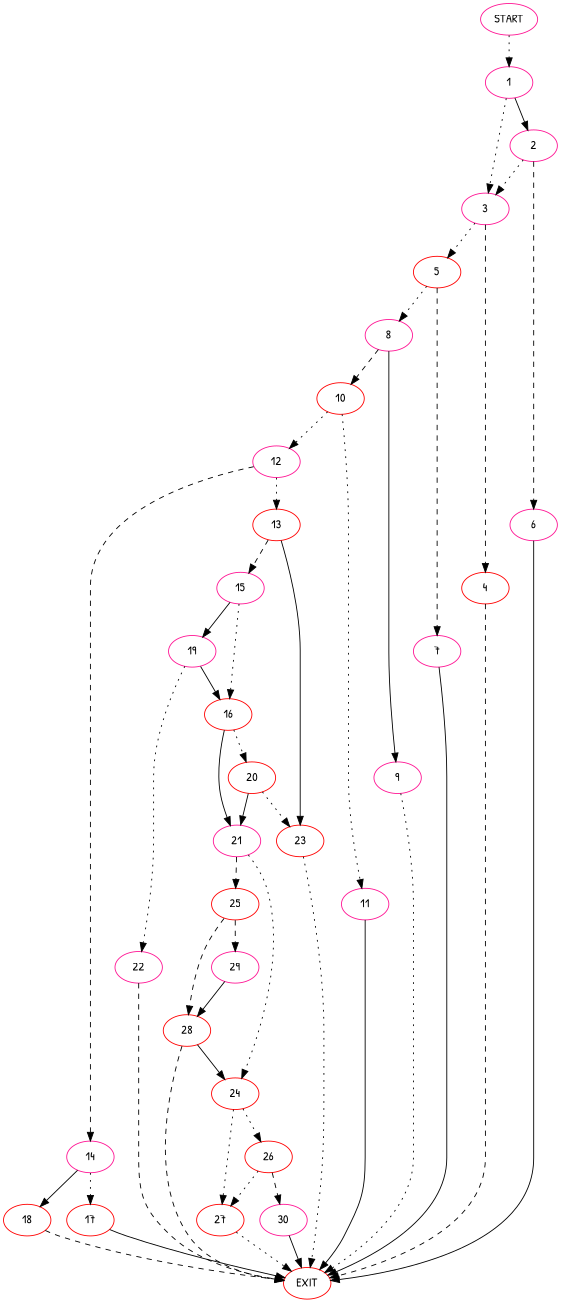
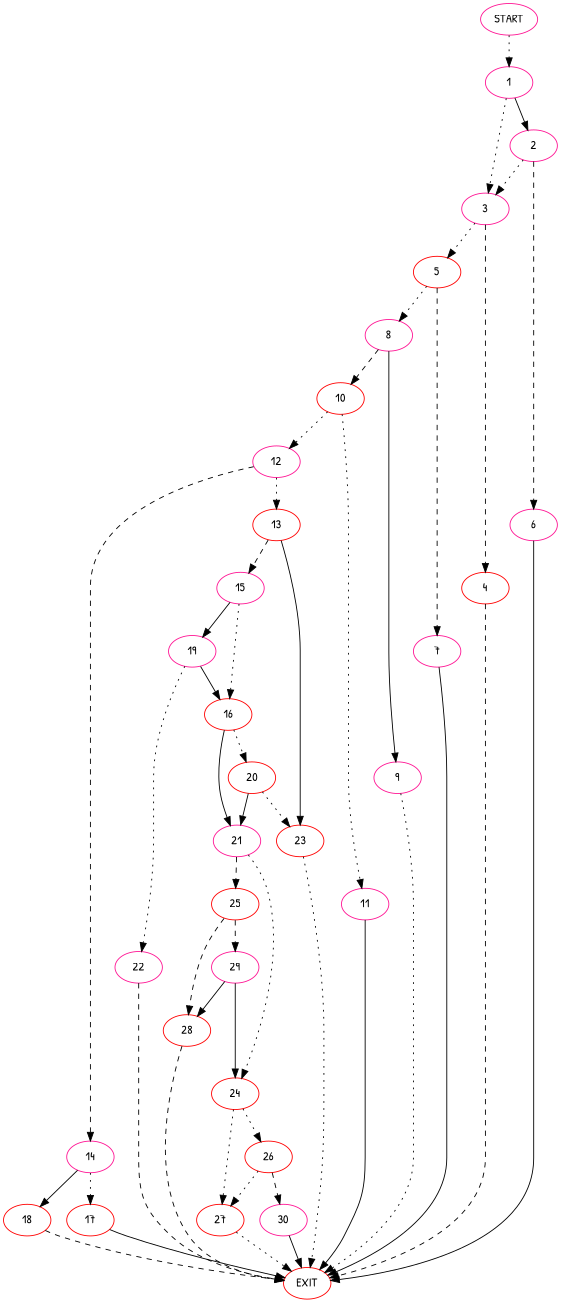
edge "28" -> "24": now "29" -> "24"
